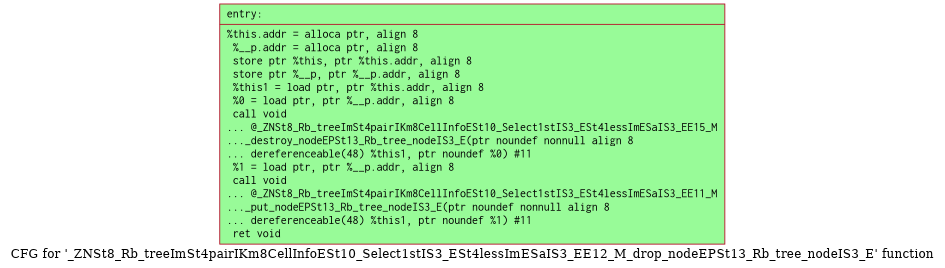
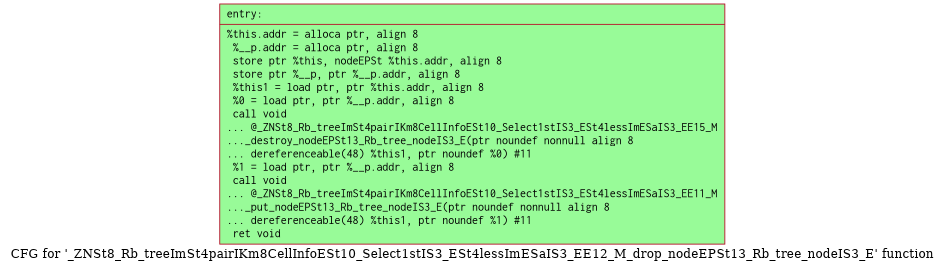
node "entry:": text "store ptr %this, ptr %this.addr, align 8" -> "store ptr %this, nodeEPSt %this.addr, align 8"
